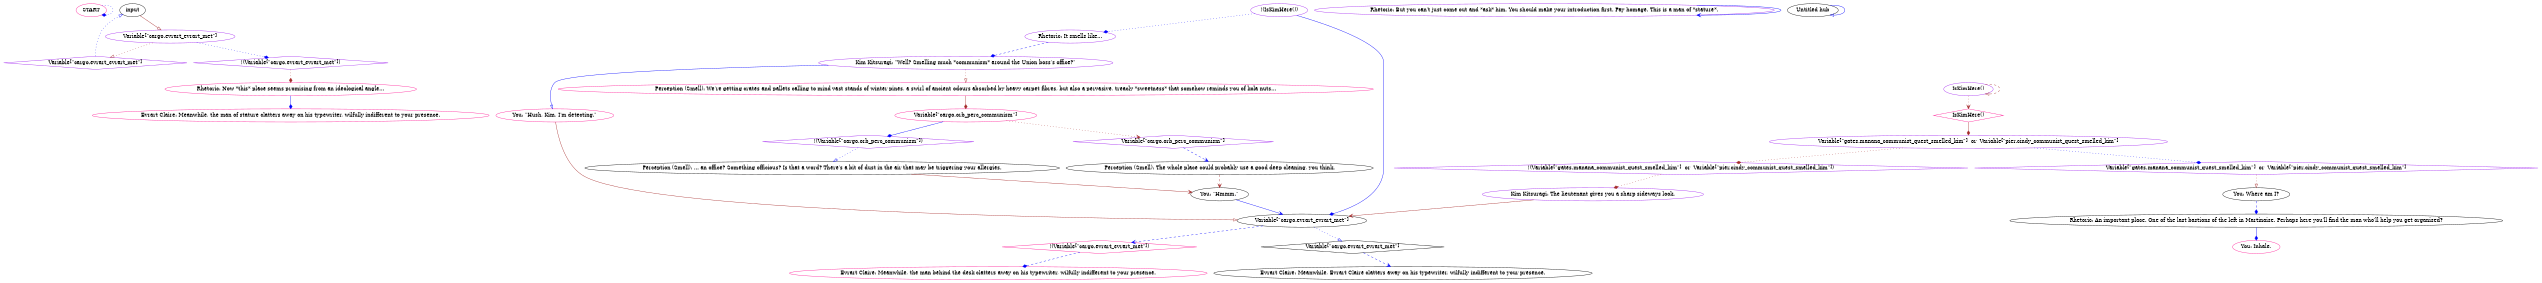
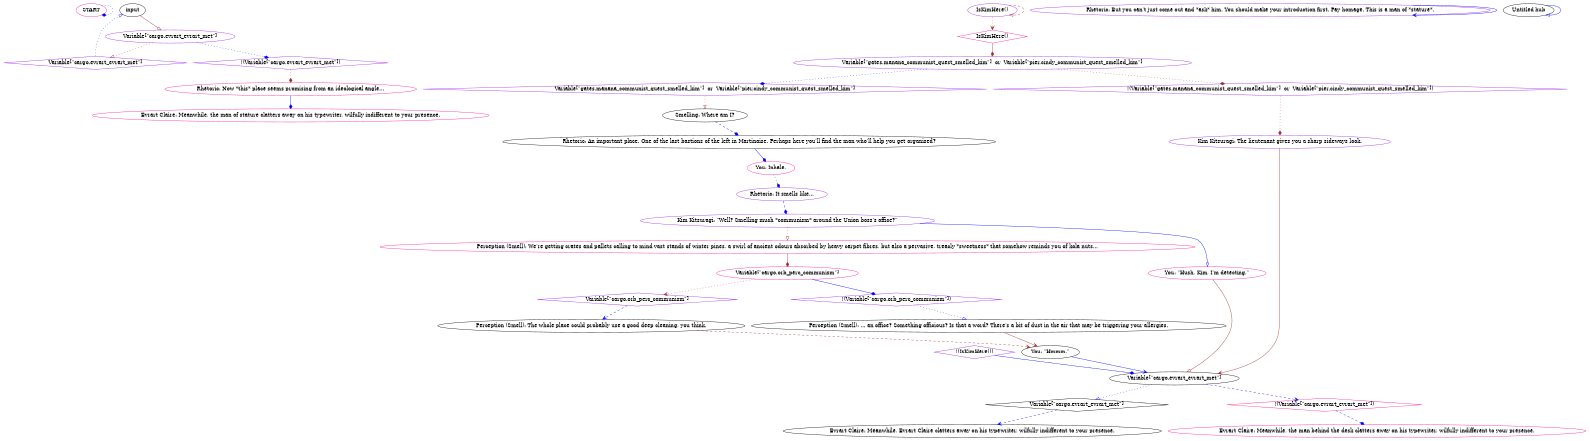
node "!(IsKimHere())": shape ellipse -> diamond
edge "!(IsKimHere())" -> "Rhetoric: It smells like...": now "You: Inhale." -> "Rhetoric: It smells like..."
node "You: Where am I?": label "You: Where am I?" -> "Smelling: Where am I?"
